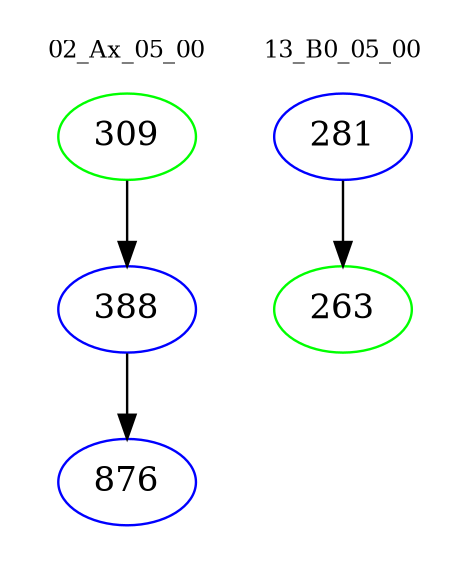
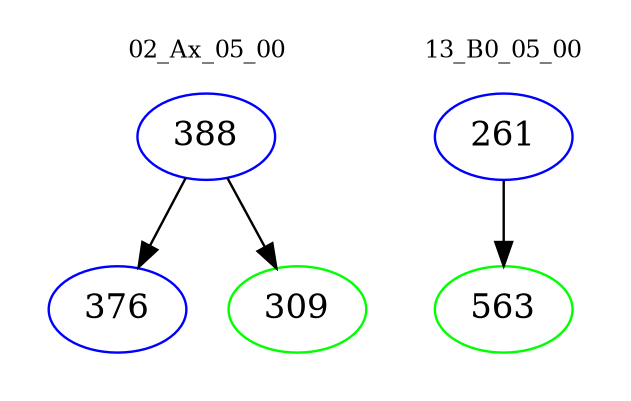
node "281": label "281" -> "261"
edge "309" -> "388": reversed
node "263": label "263" -> "563"
node "876": label "876" -> "376"
